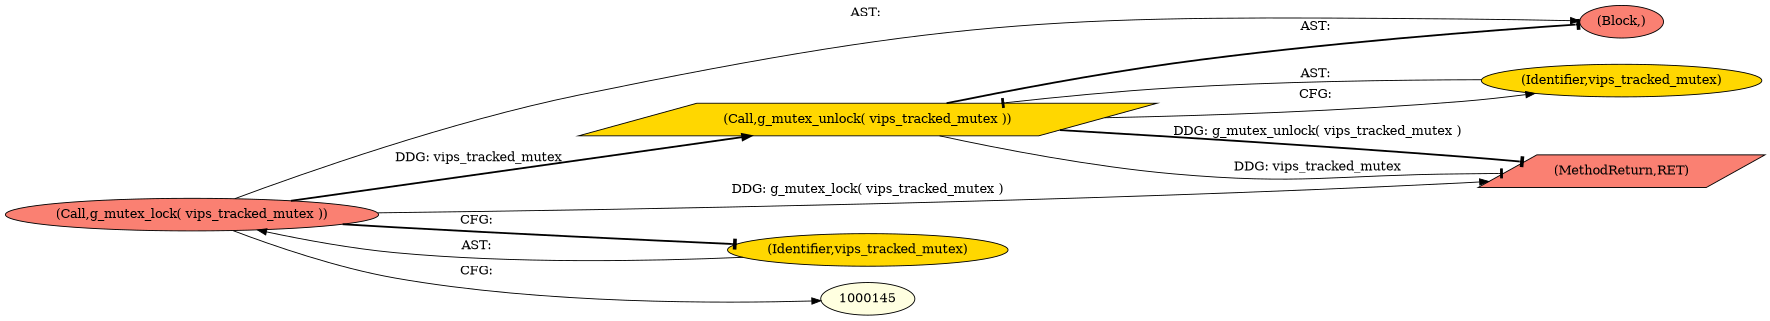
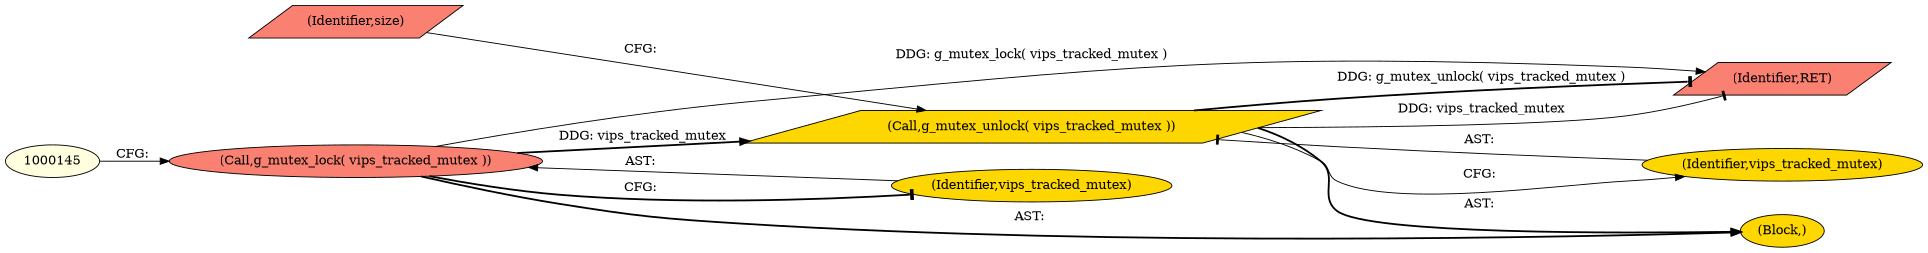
node "(Identifier,size)": added
node "(Block,)": fillcolor salmon -> gold
edge "(Call,g_mutex_lock( vips_tracked_mutex ))" -> "(Block,)": style solid -> bold
edge "(Call,g_mutex_unlock( vips_tracked_mutex ))" -> "(Block,)": arrowhead tee -> normal
node "(MethodReturn,RET)": label "(MethodReturn,RET)" -> "(Identifier,RET)"
edge "(Call,g_mutex_lock( vips_tracked_mutex ))" -> "1000145": reversed
